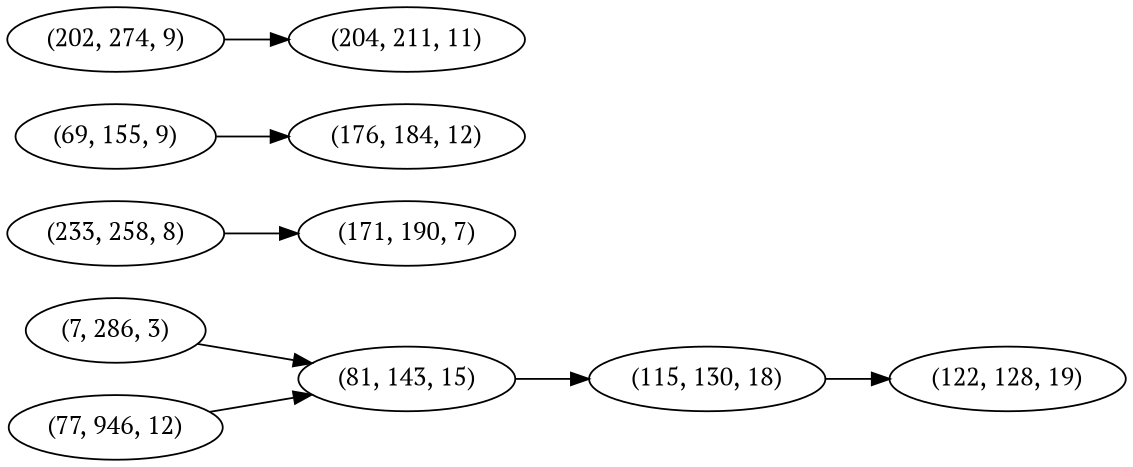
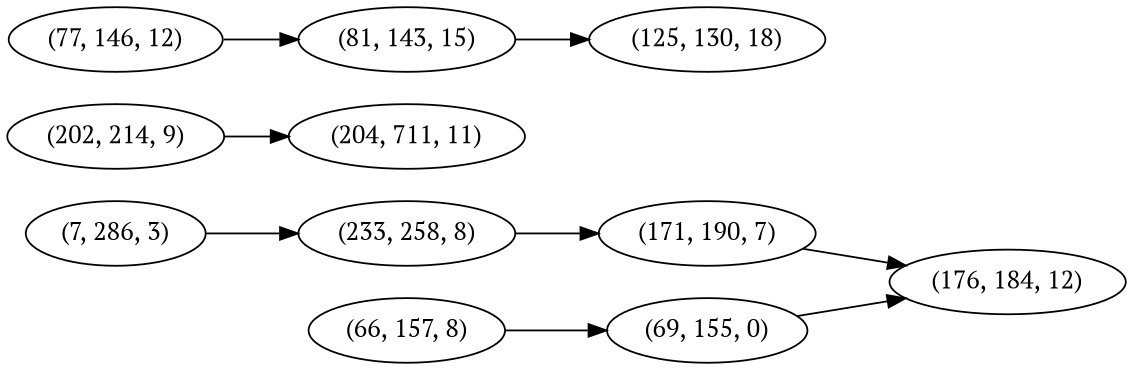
node "(202, 274, 9)": label "(202, 274, 9)" -> "(202, 214, 9)"
node "(204, 211, 11)": label "(204, 211, 11)" -> "(204, 711, 11)"
node "(69, 155, 9)": label "(69, 155, 9)" -> "(69, 155, 0)"
edge "(171, 190, 7)" -> "(176, 184, 12)": added
node "(66, 157, 8)": added
edge "(7, 286, 3)" -> "(81, 143, 15)": now "(7, 286, 3)" -> "(233, 258, 8)"
node "(115, 130, 18)": label "(115, 130, 18)" -> "(125, 130, 18)"
node "(122, 128, 19)": removed
node "(77, 946, 12)": label "(77, 946, 12)" -> "(77, 146, 12)"
